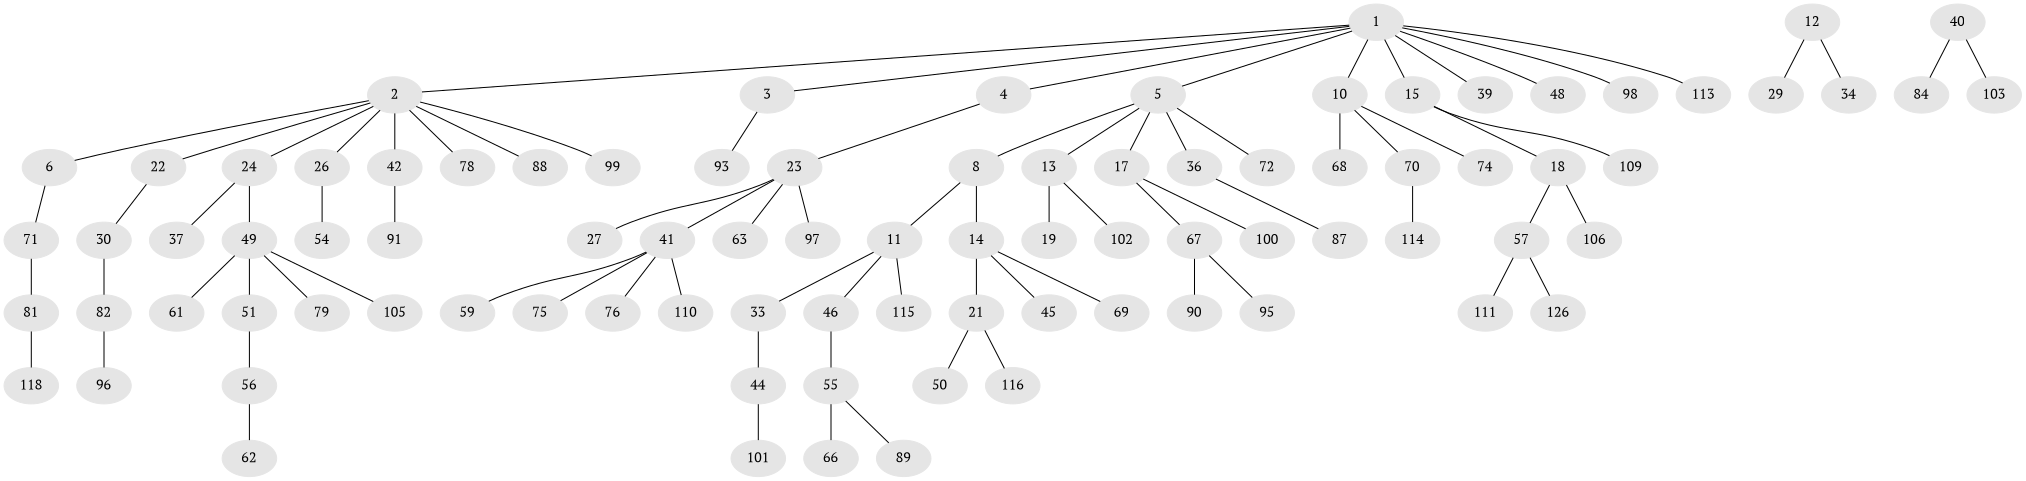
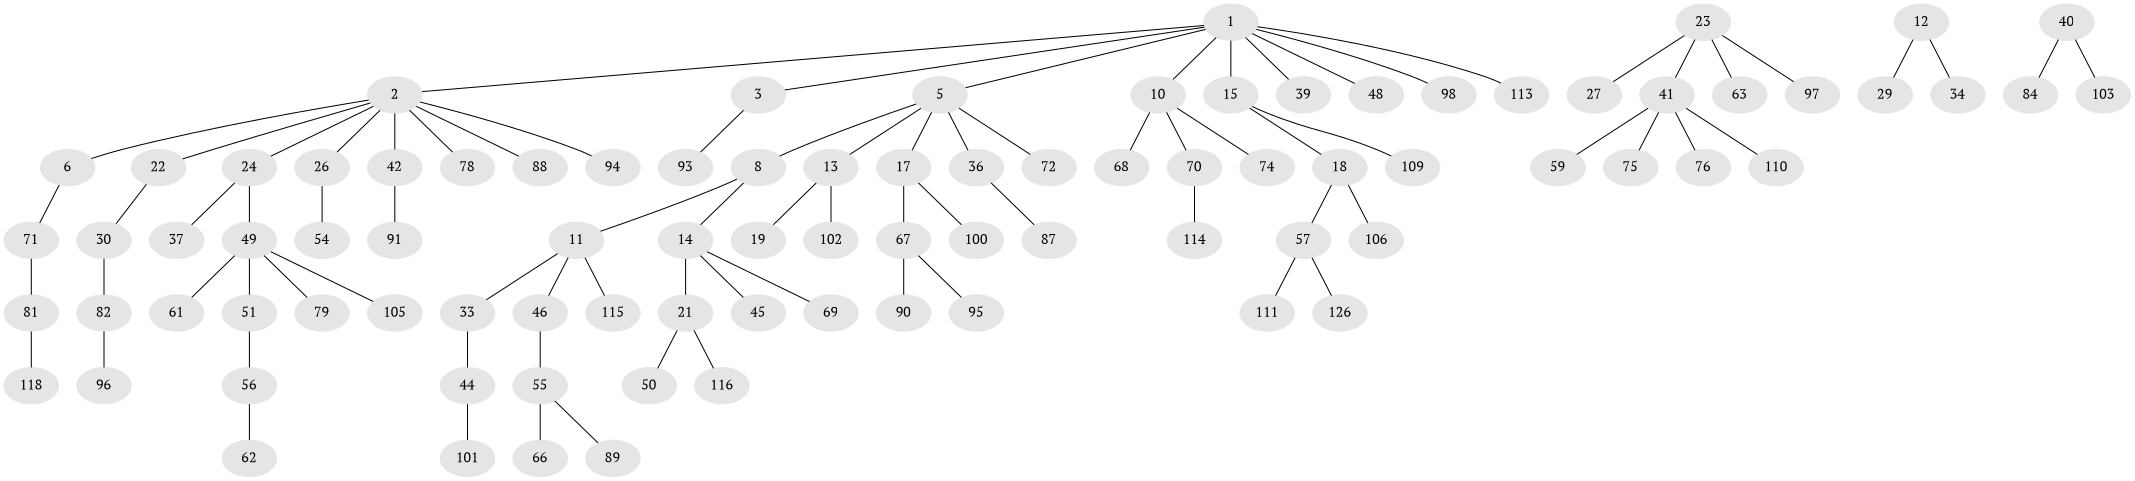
node "4": removed
node "99": label "99" -> "94"
